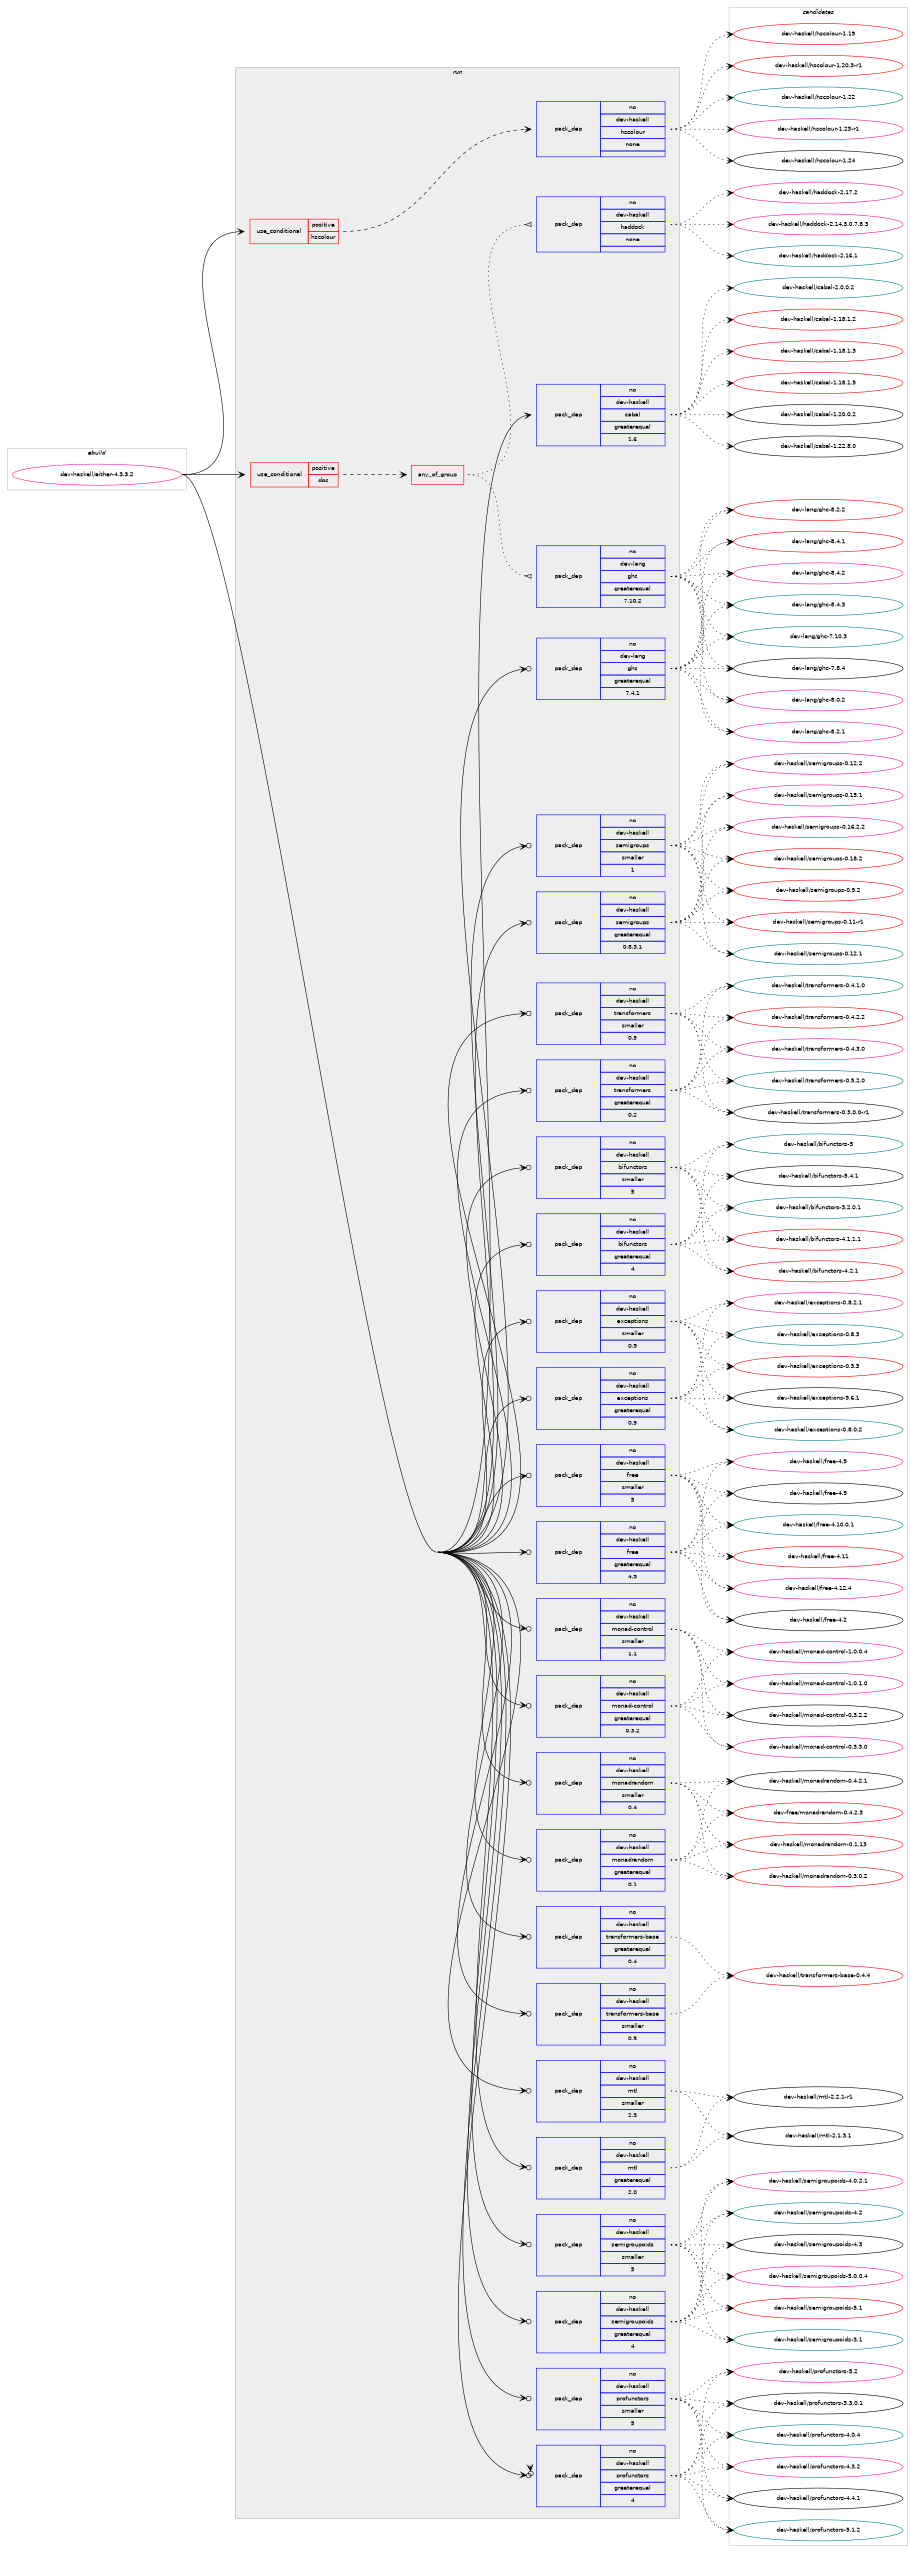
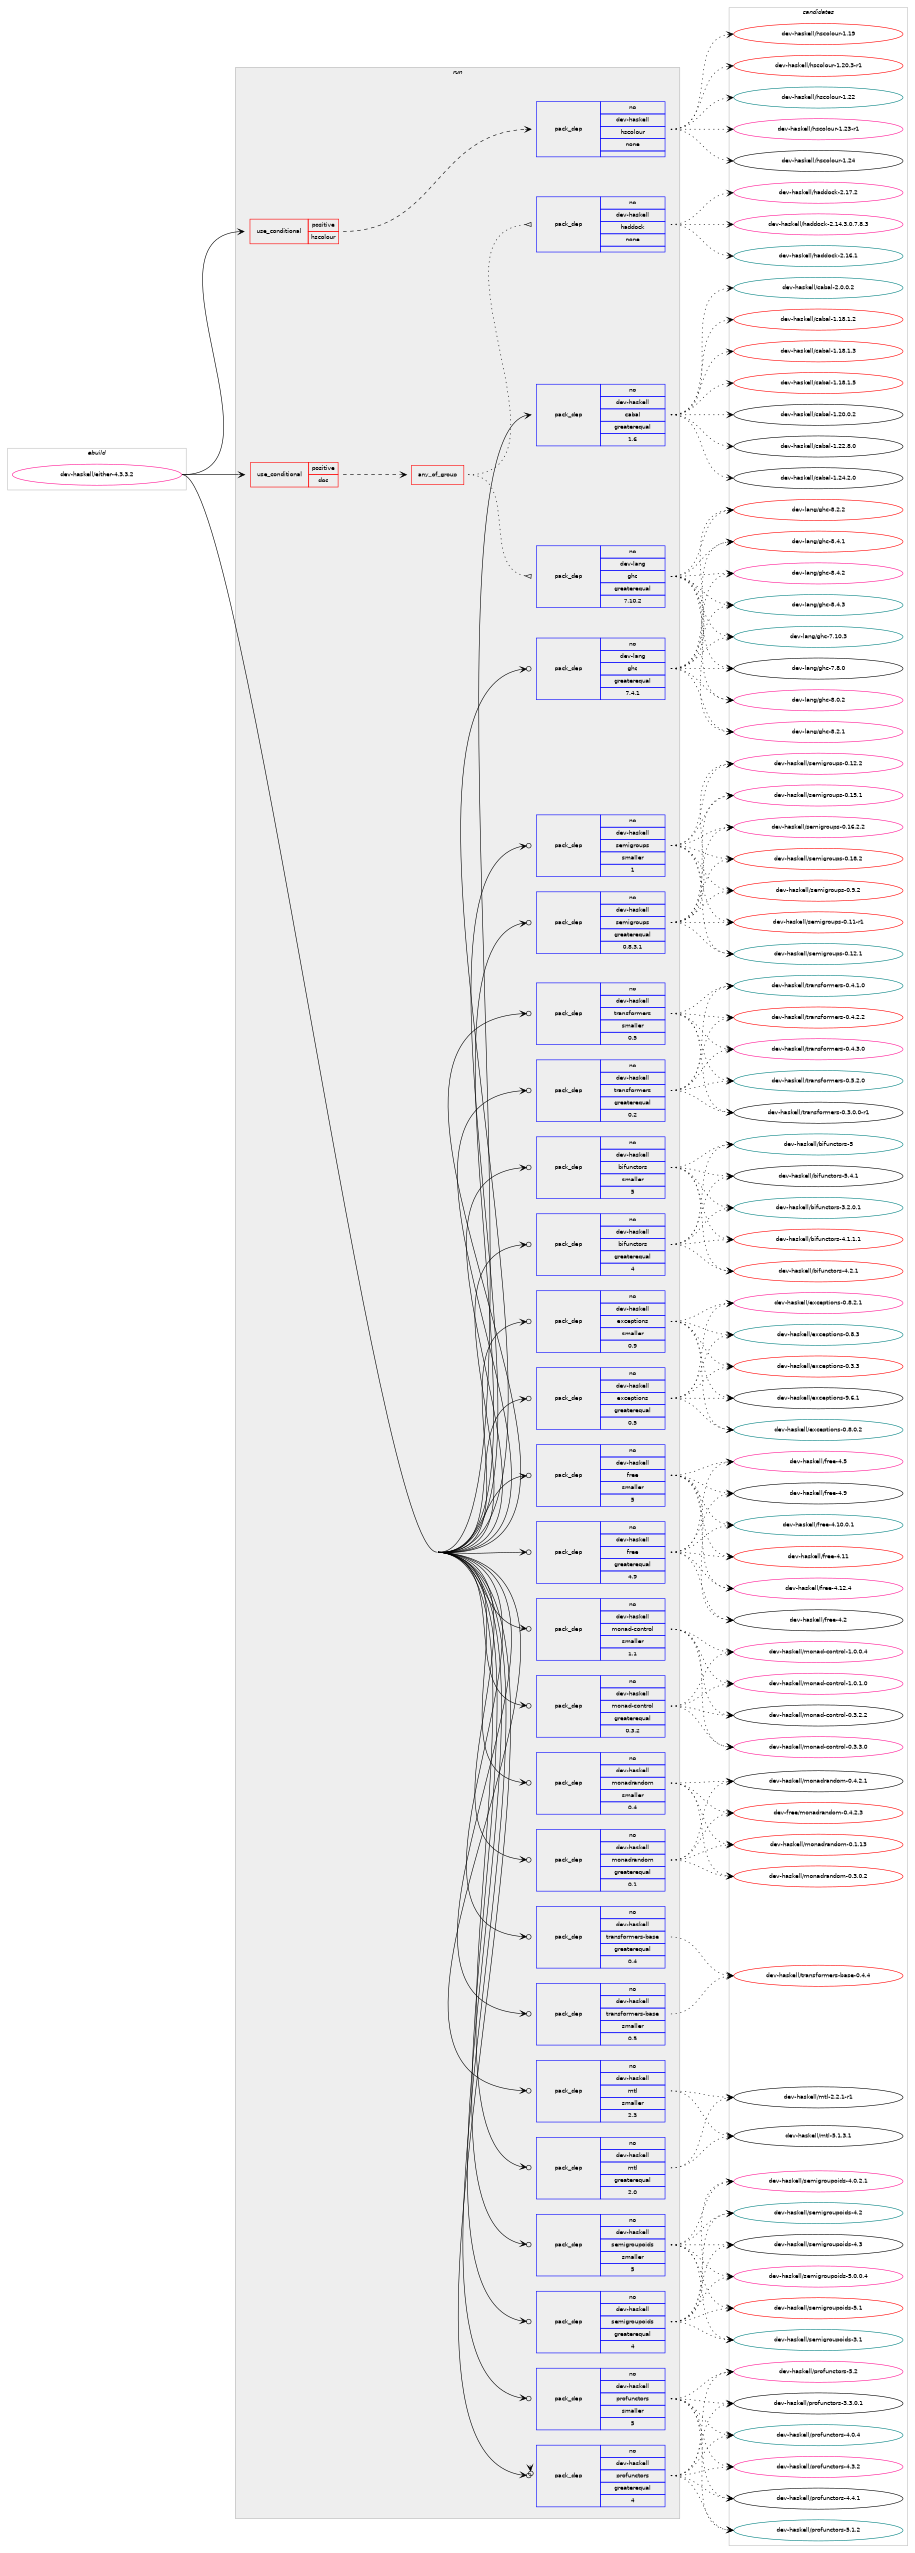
node "dev-haskell/cabal-1.24.2.0": added
node "dev-lang/ghc-7.8.4": label "dev-lang/ghc-7.8.4" -> "dev-lang/ghc-7.8.0"
node "dev-haskell/mtl-2.1.3.1": label "dev-haskell/mtl-2.1.3.1" -> "dev-haskell/mtl-5.1.3.1"
